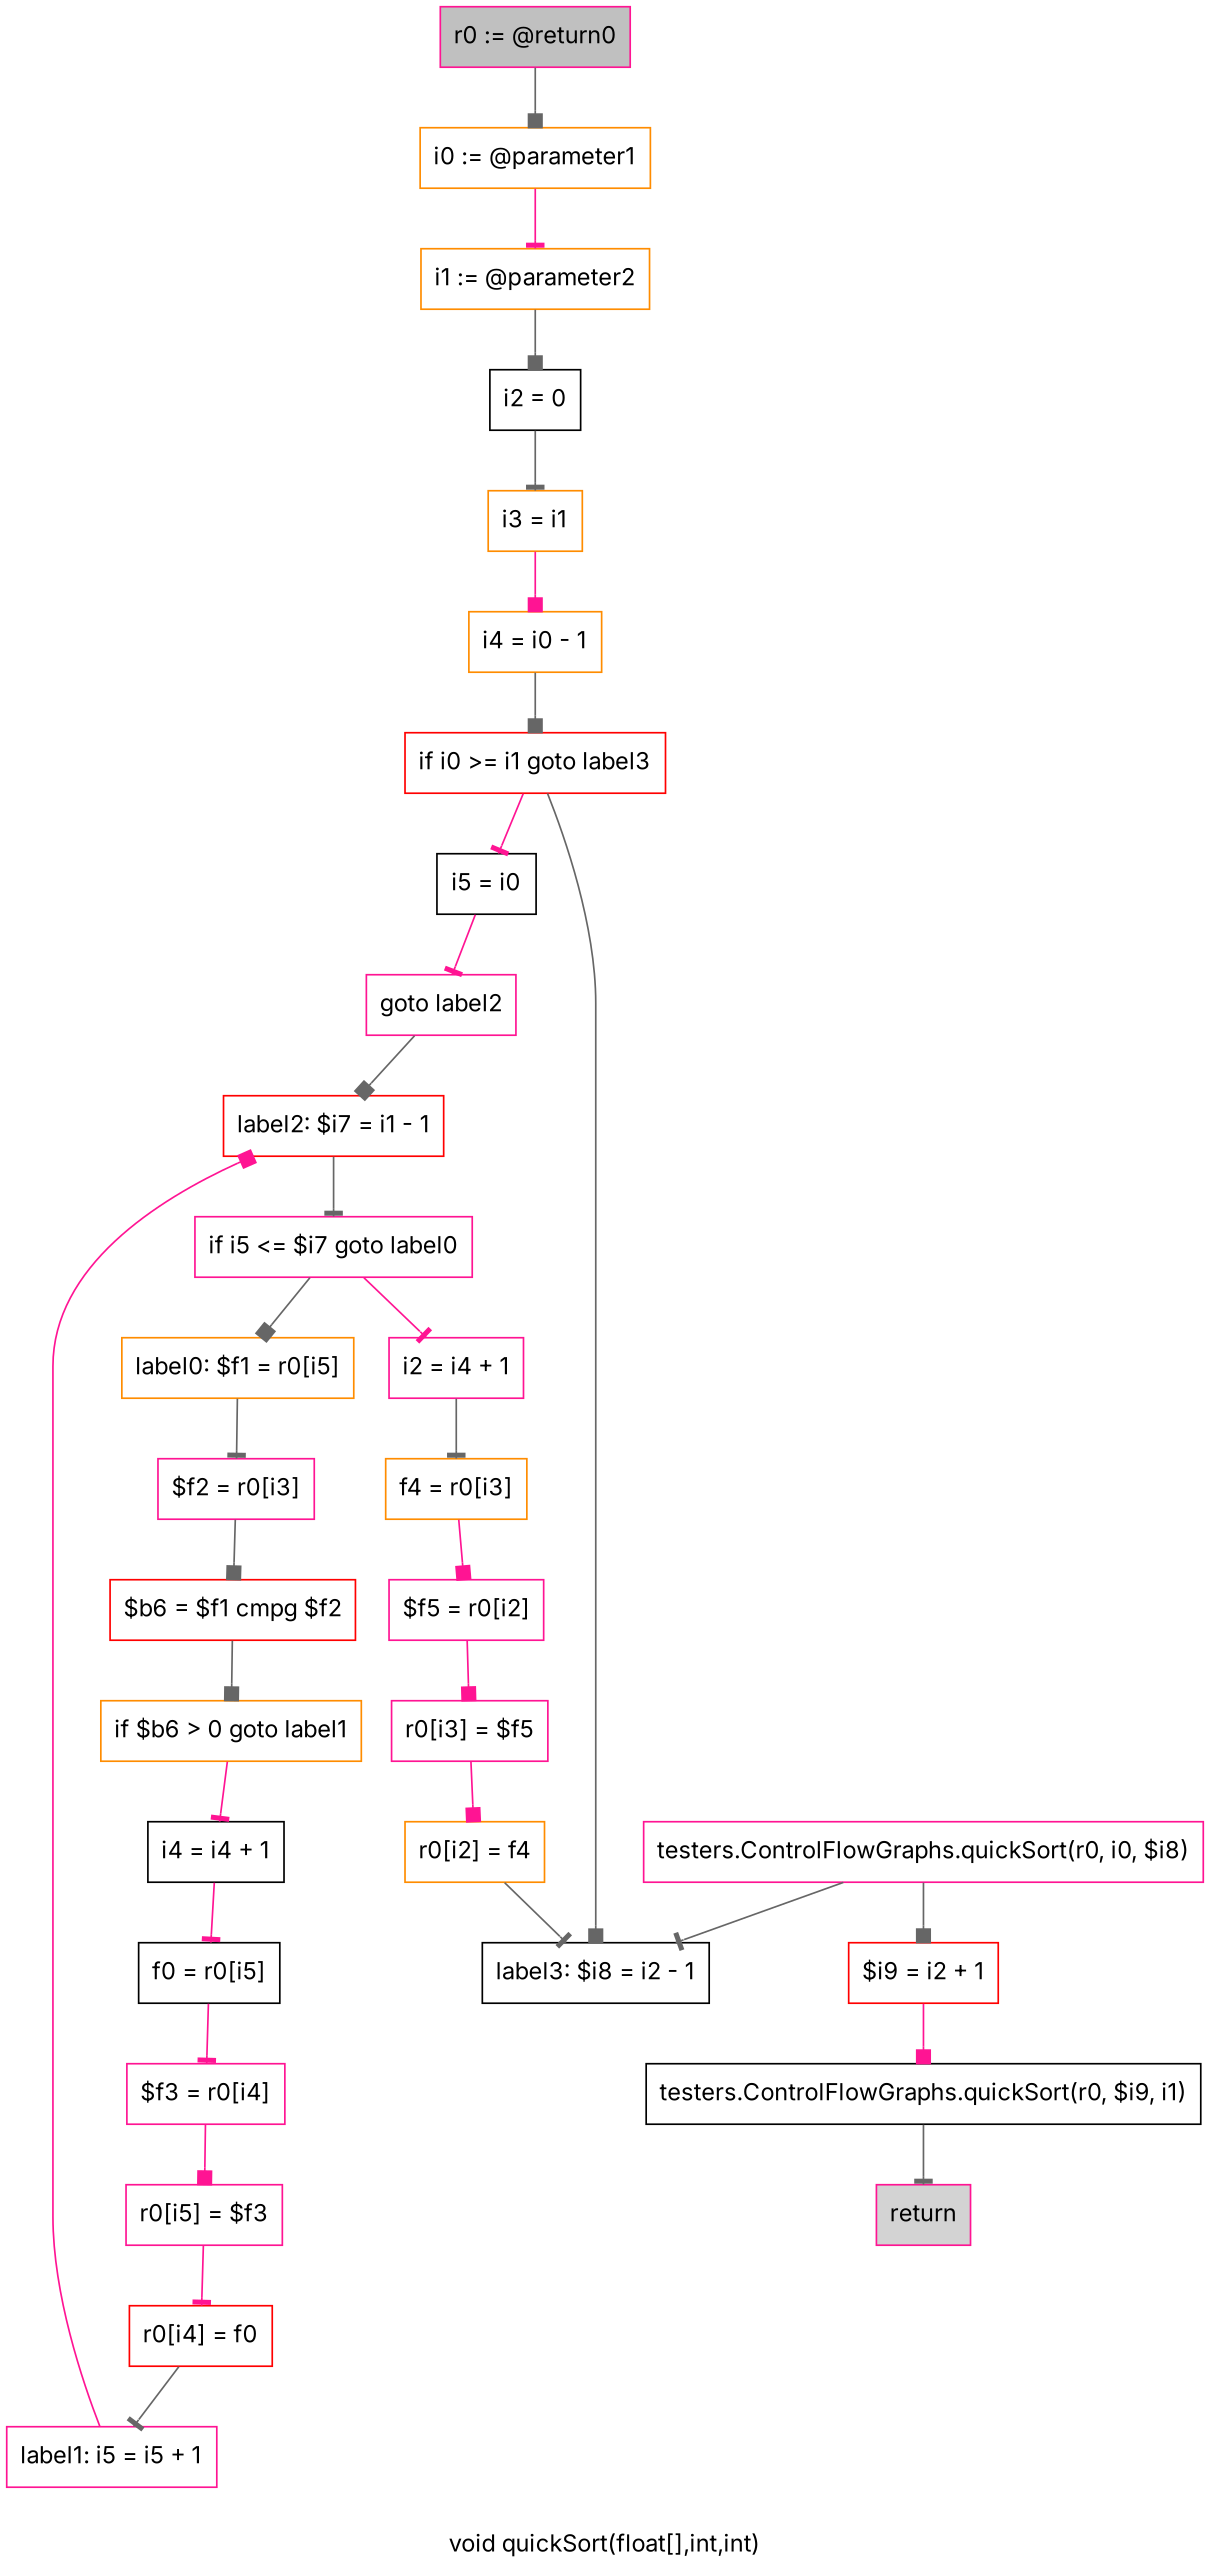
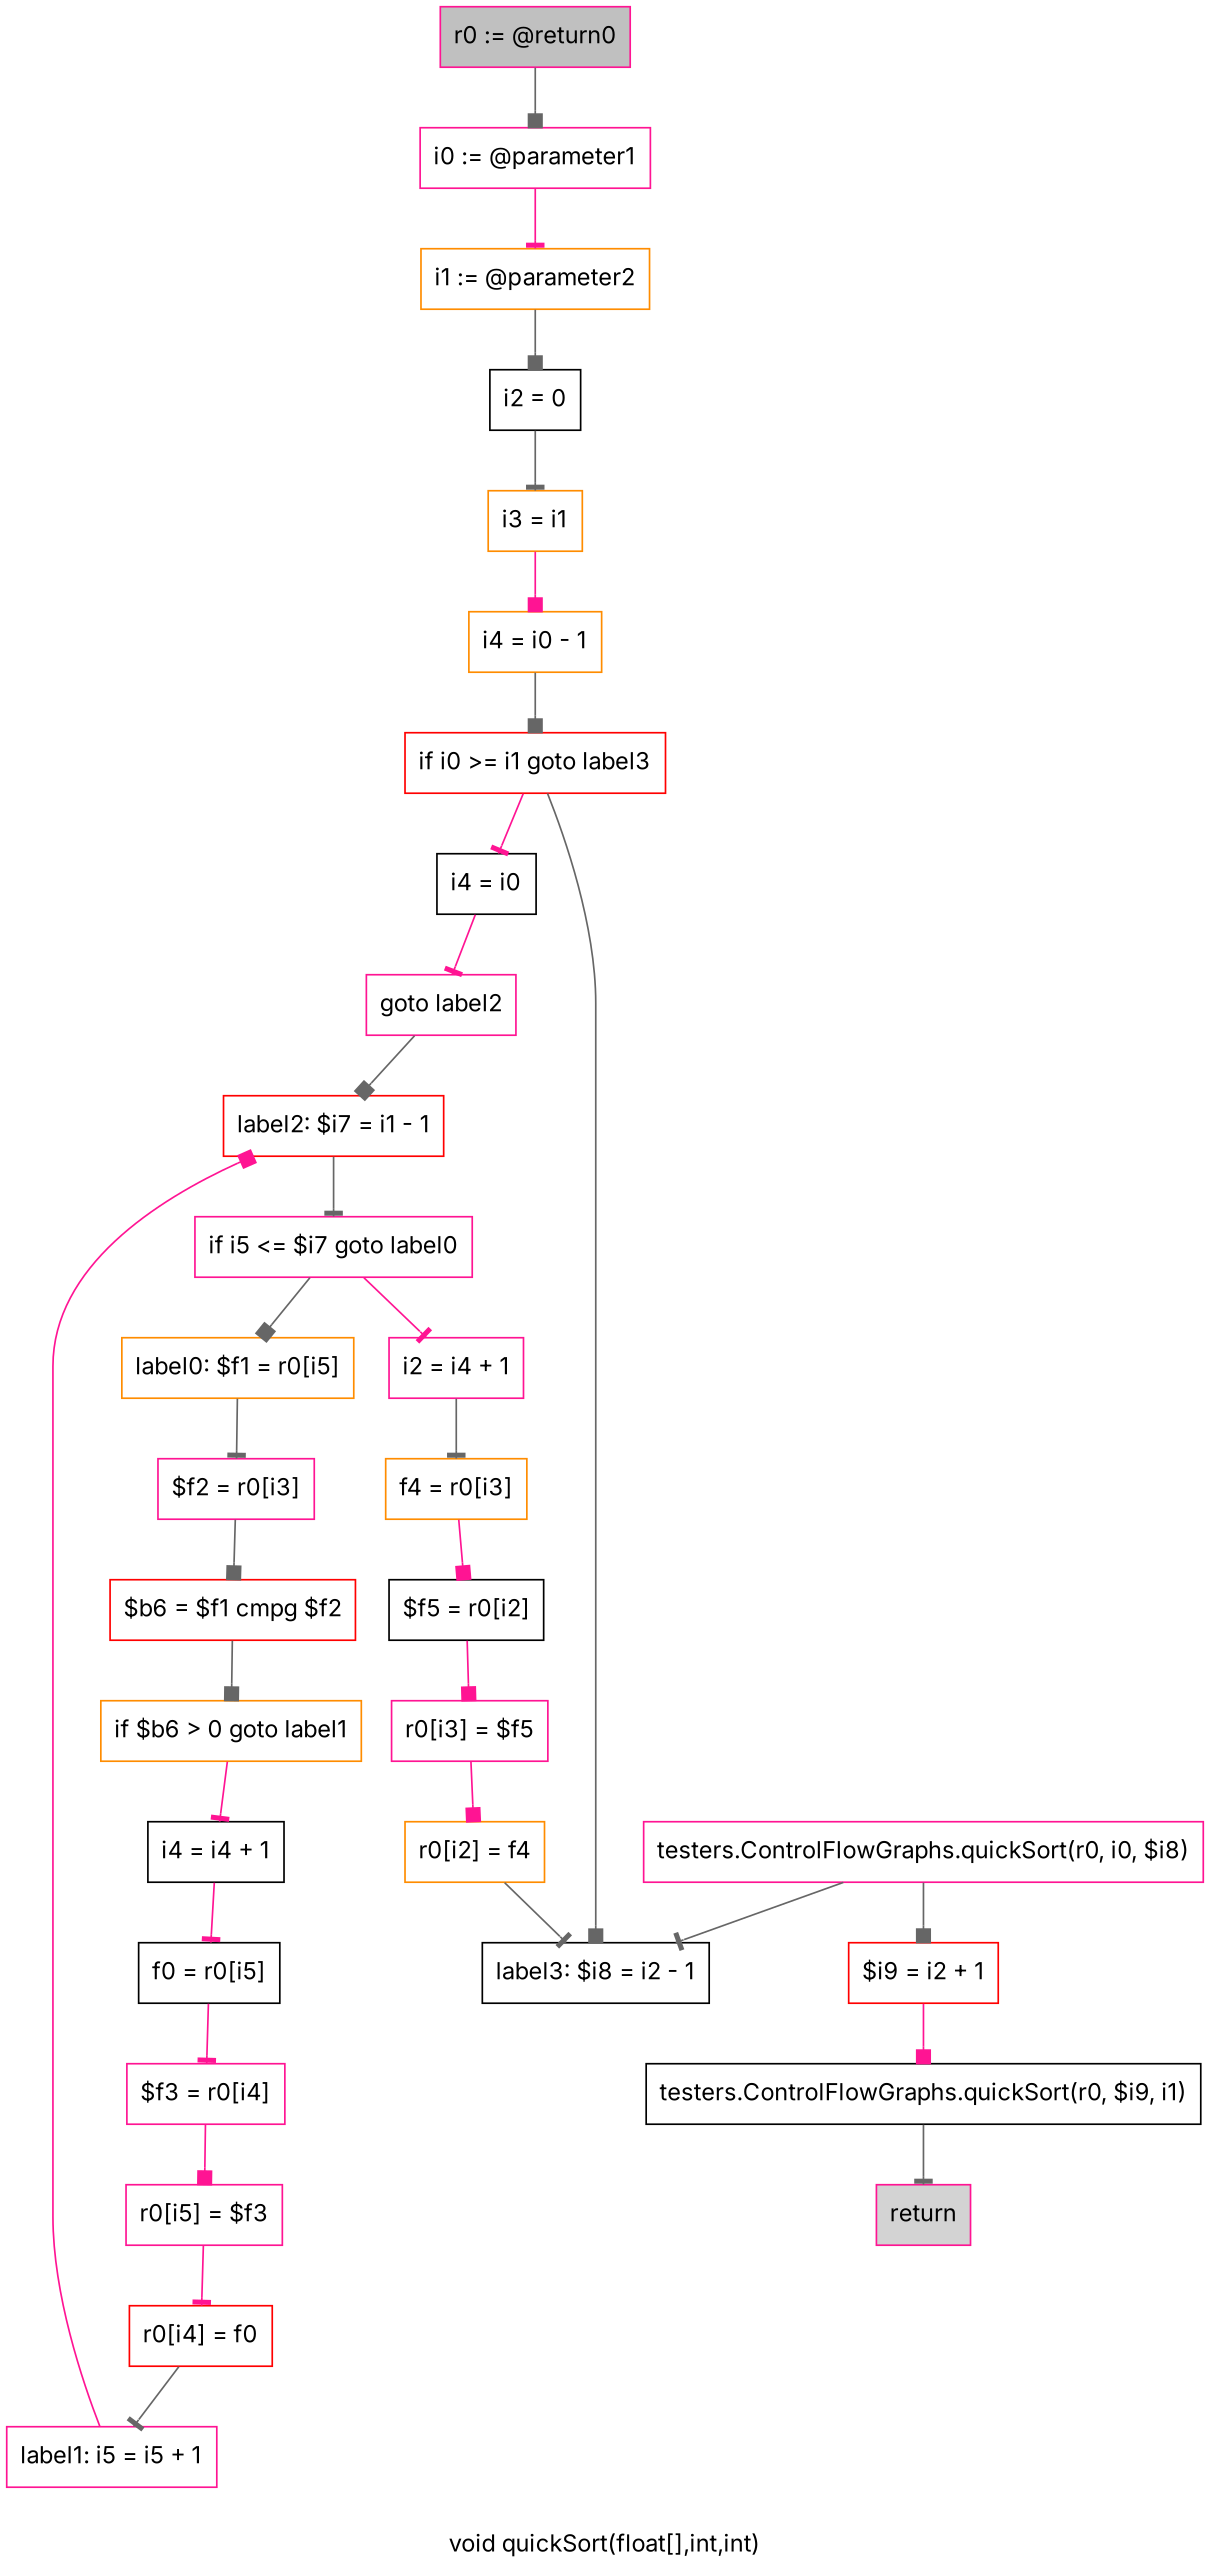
node "i0 := @parameter1": color darkorange -> deeppink
node "i5 = i0": label "i5 = i0" -> "i4 = i0"
node "$f5 = r0[i2]": color deeppink -> black
